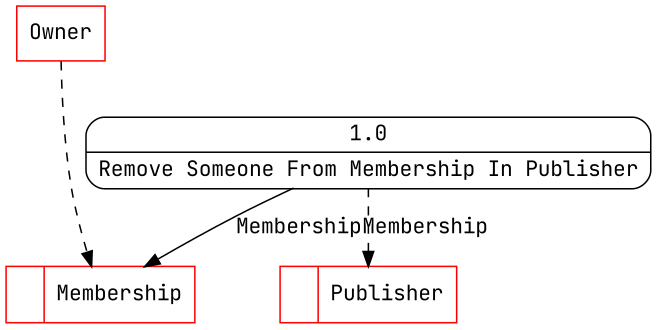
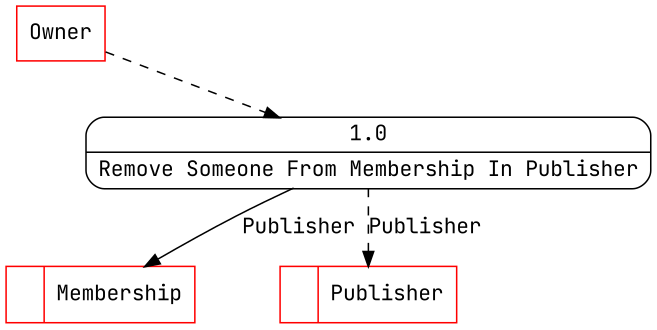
edge "Owner" -> "Membership": now "Owner" -> "1.0"
edge "1.0" -> "Membership": label "Membership" -> "Publisher"
edge "1.0" -> "Publisher": label "Membership" -> "Publisher"
